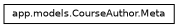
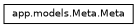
node "app.models.CourseAuthor.Meta": label "app.models.CourseAuthor.Meta" -> "app.models.Meta.Meta"
